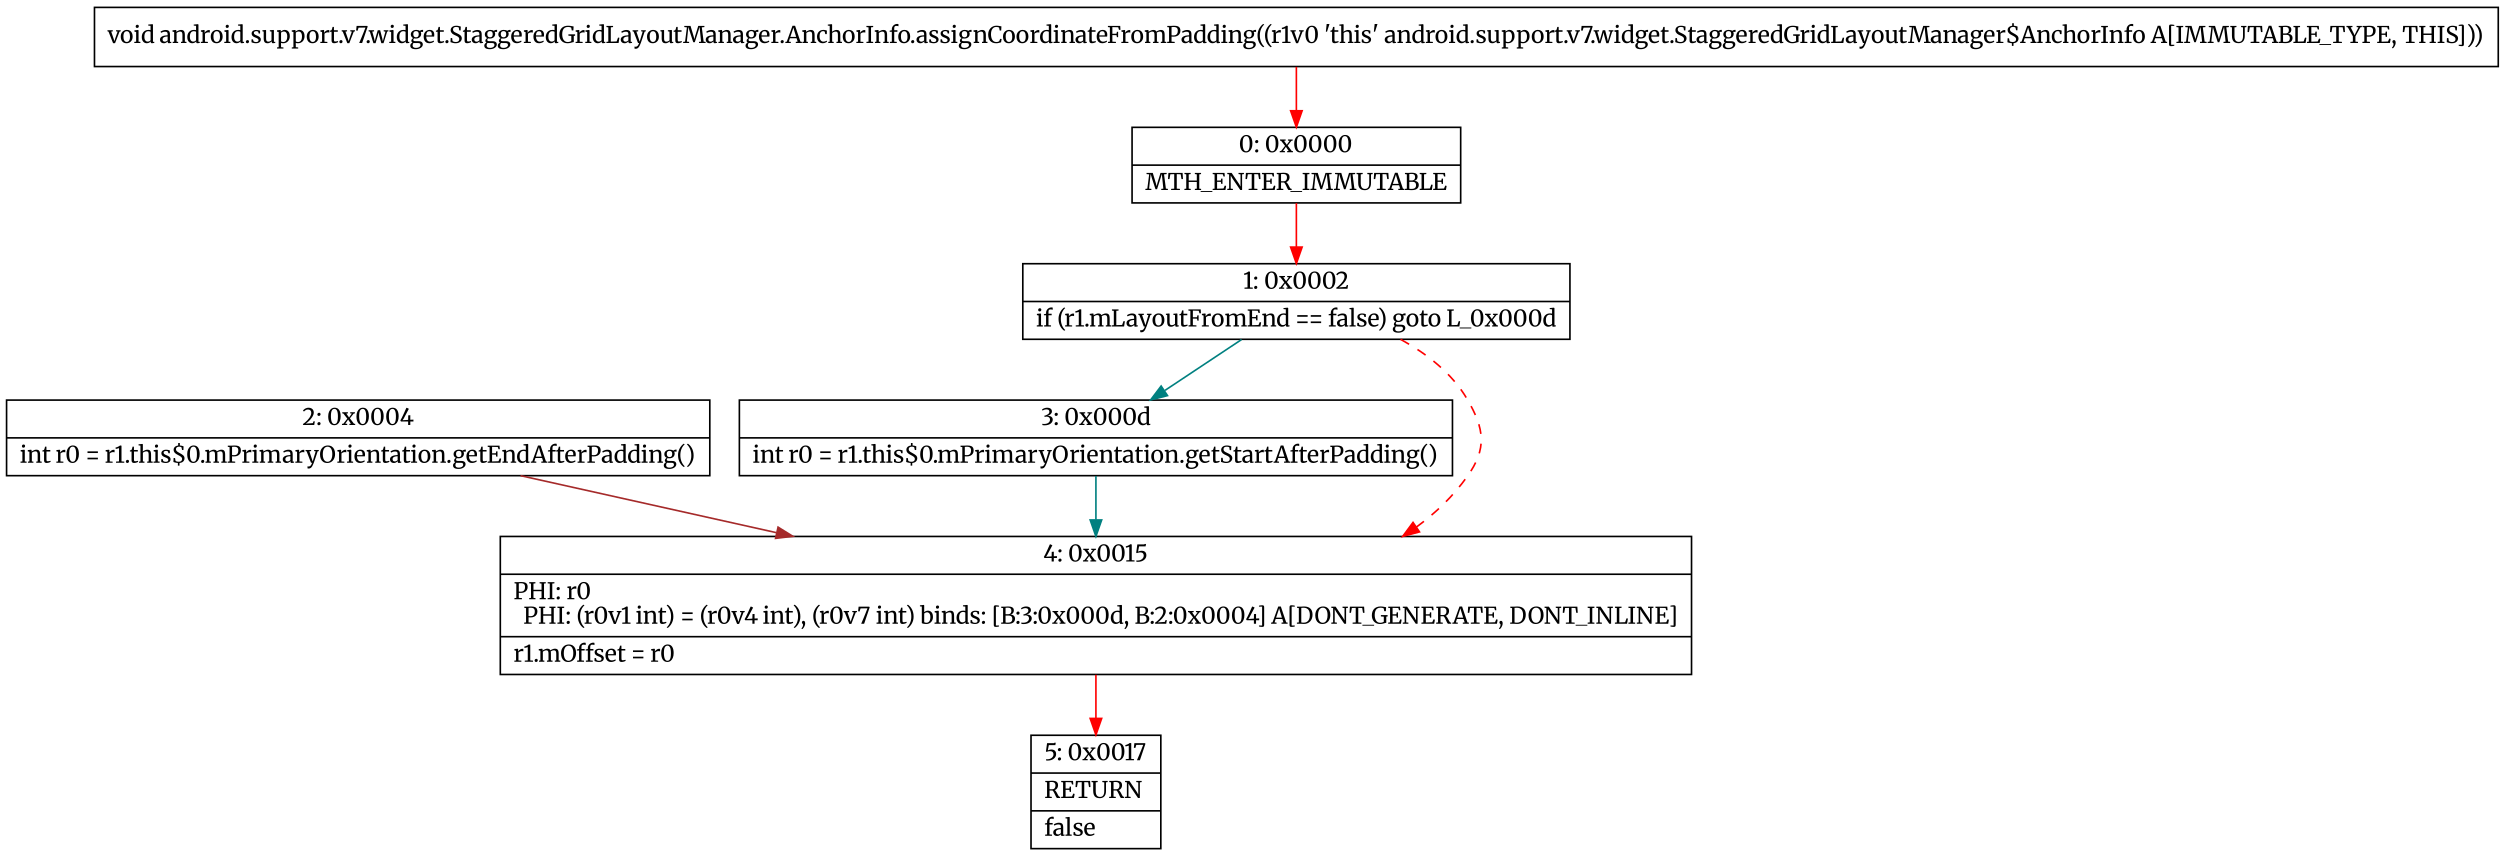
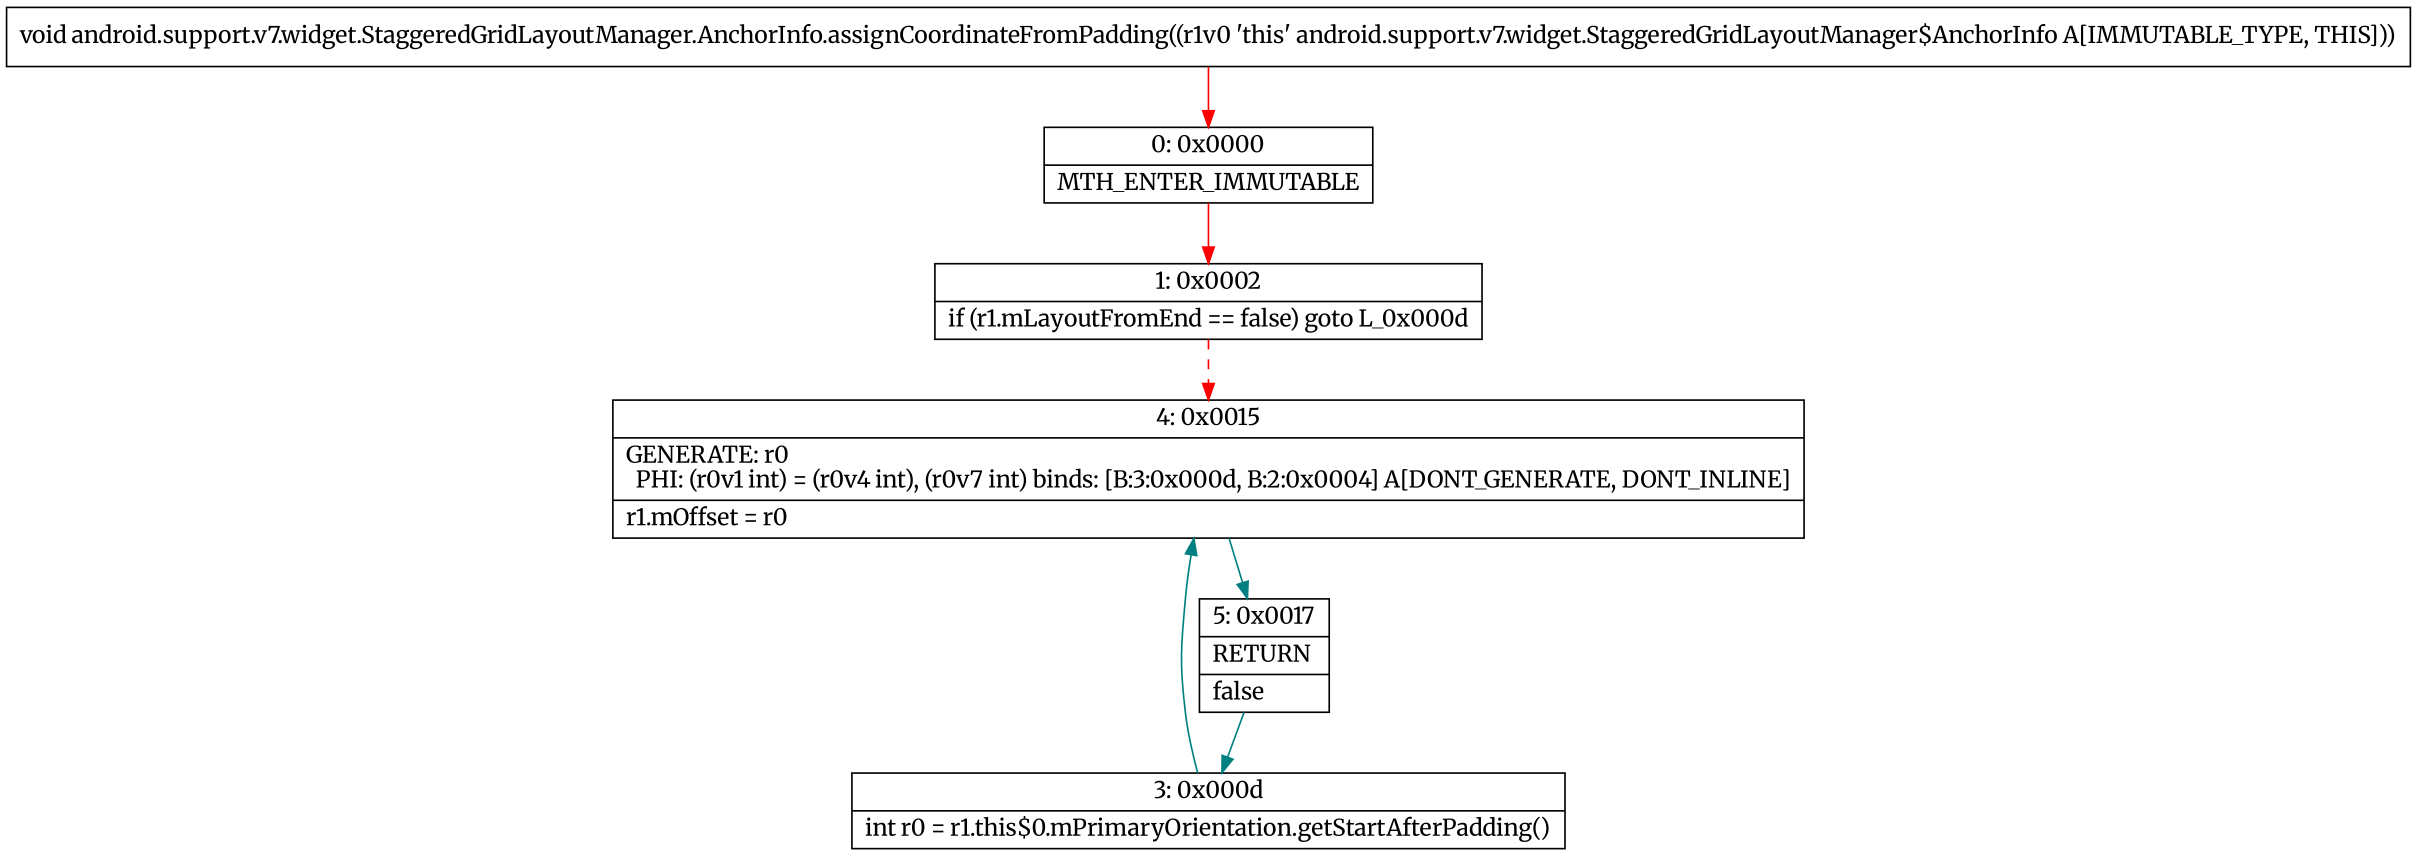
edge "1: 0x0002" -> "3: 0x000d": now "5: 0x0017" -> "3: 0x000d"
node "2: 0x0004": removed
node "4: 0x0015": text "PHI: r0" -> "GENERATE: r0"
edge "4: 0x0015" -> "5: 0x0017": color red -> teal
